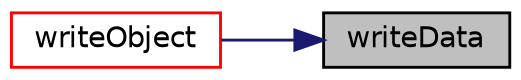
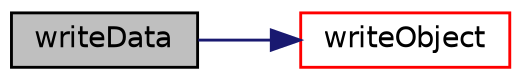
edge "writeObject" -> "writeData": reversed
